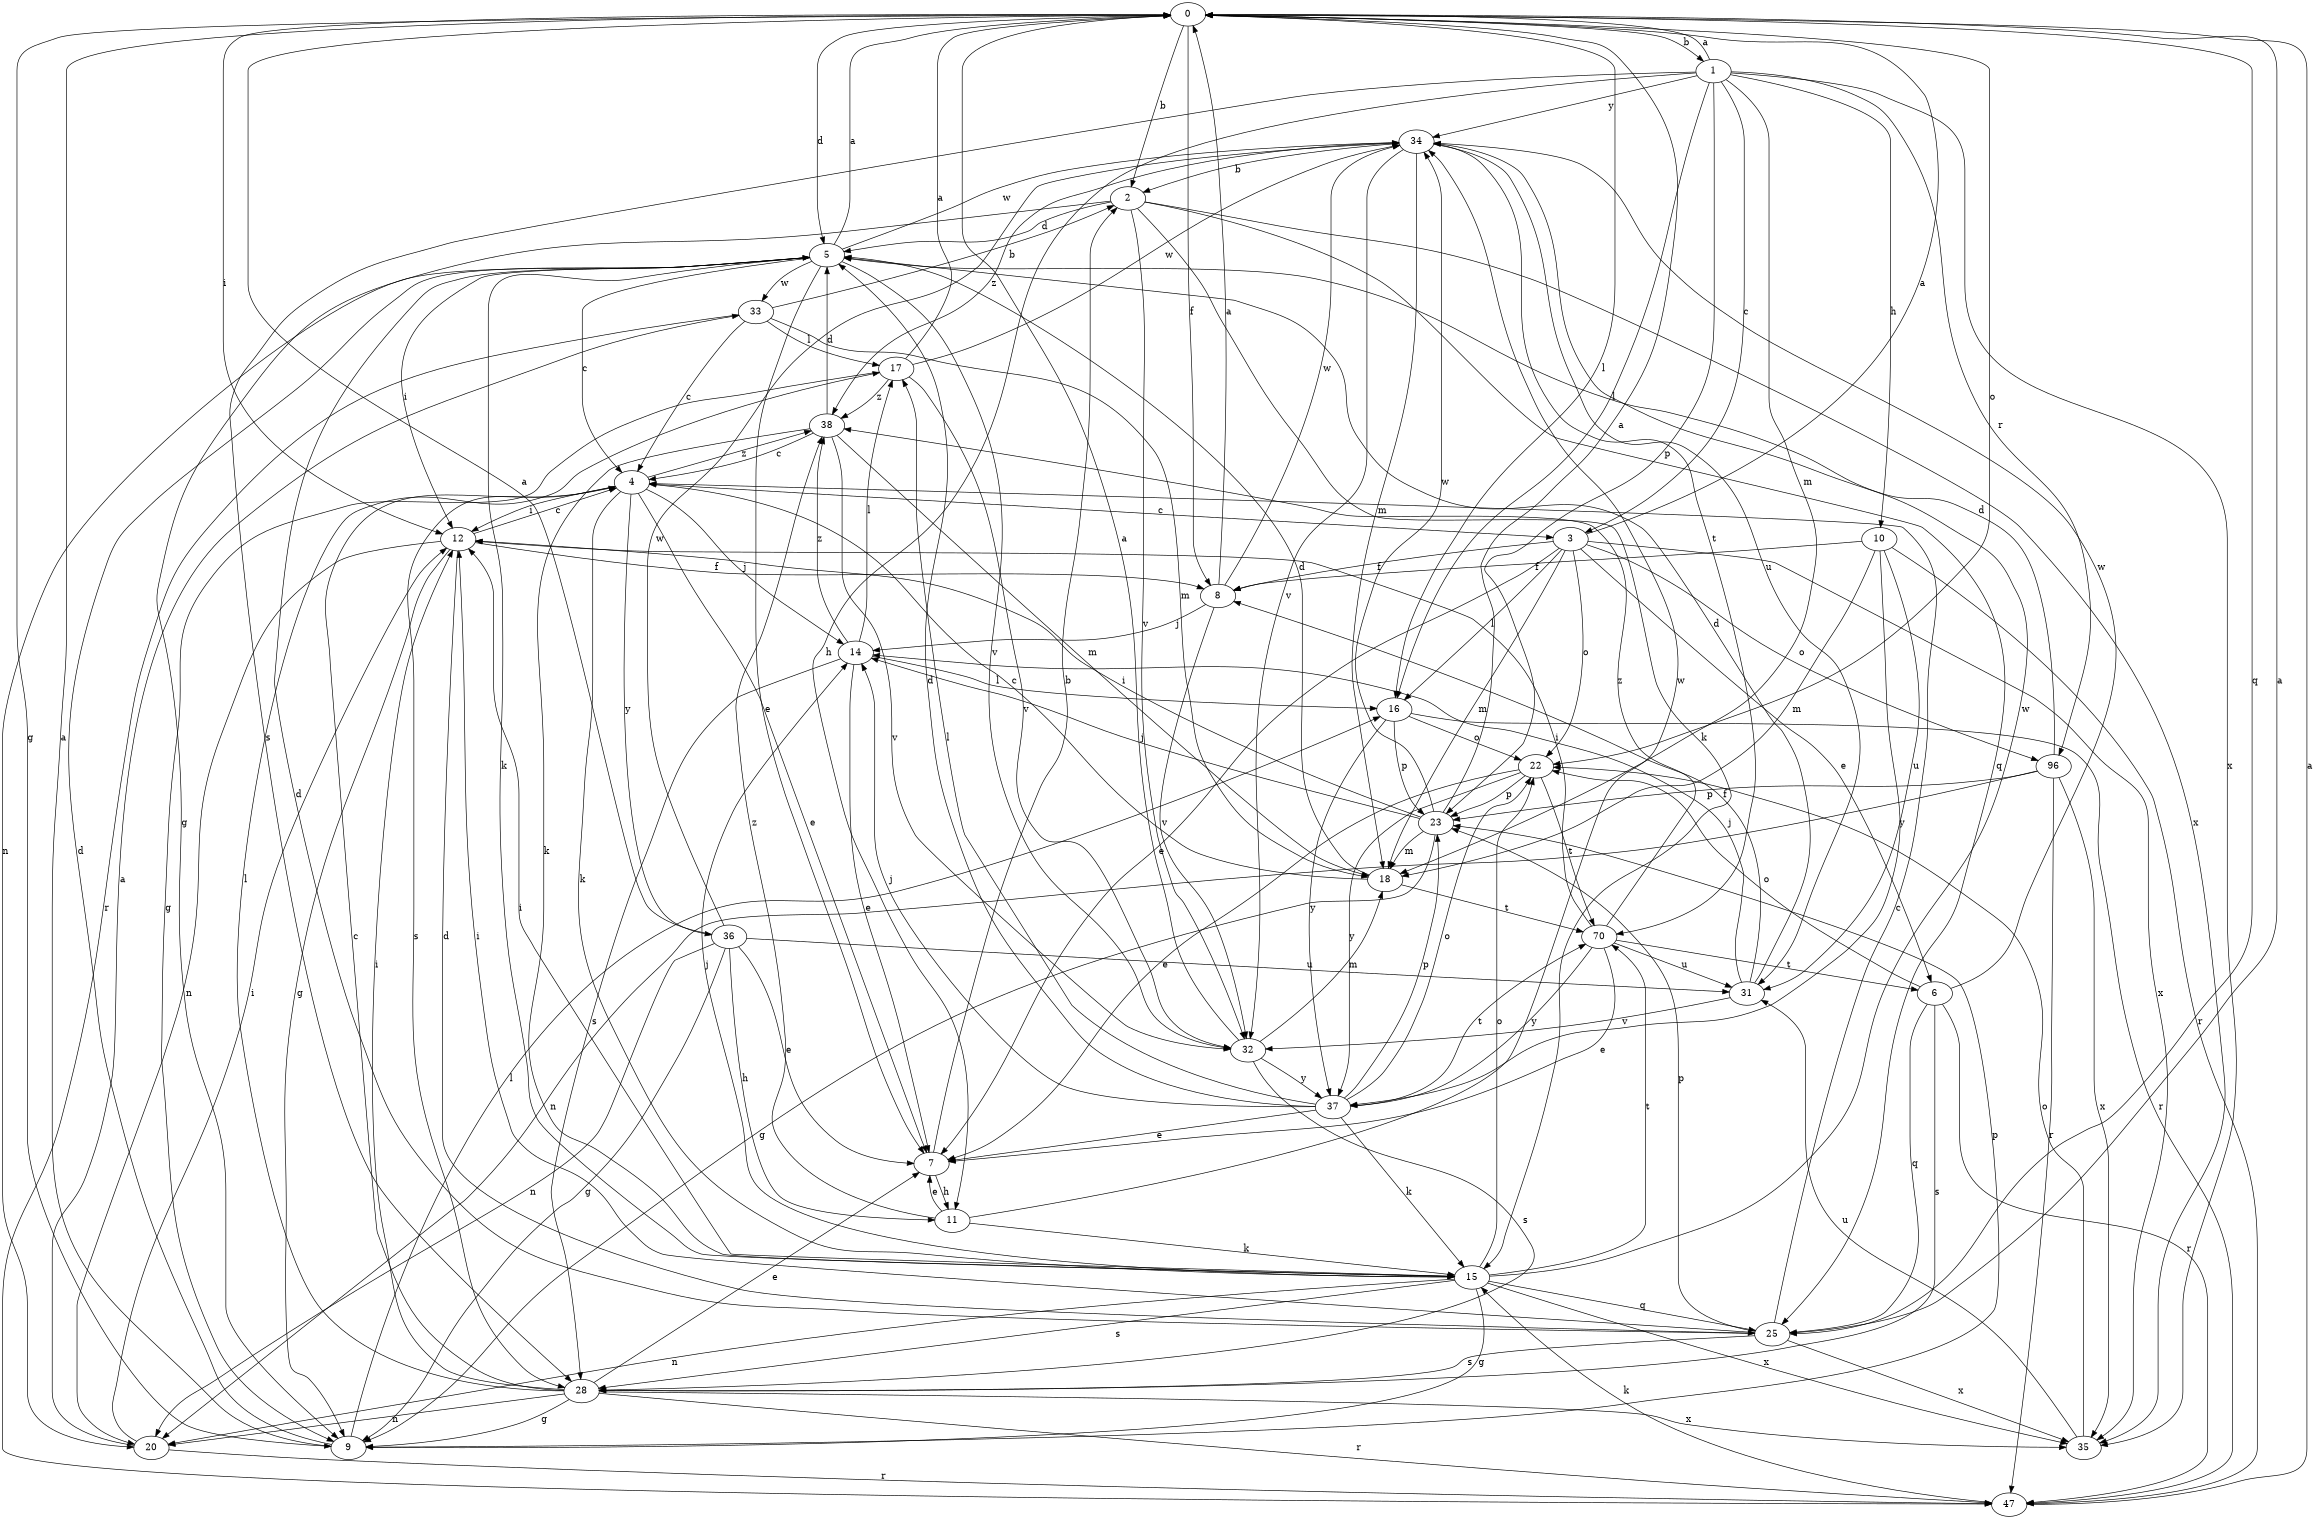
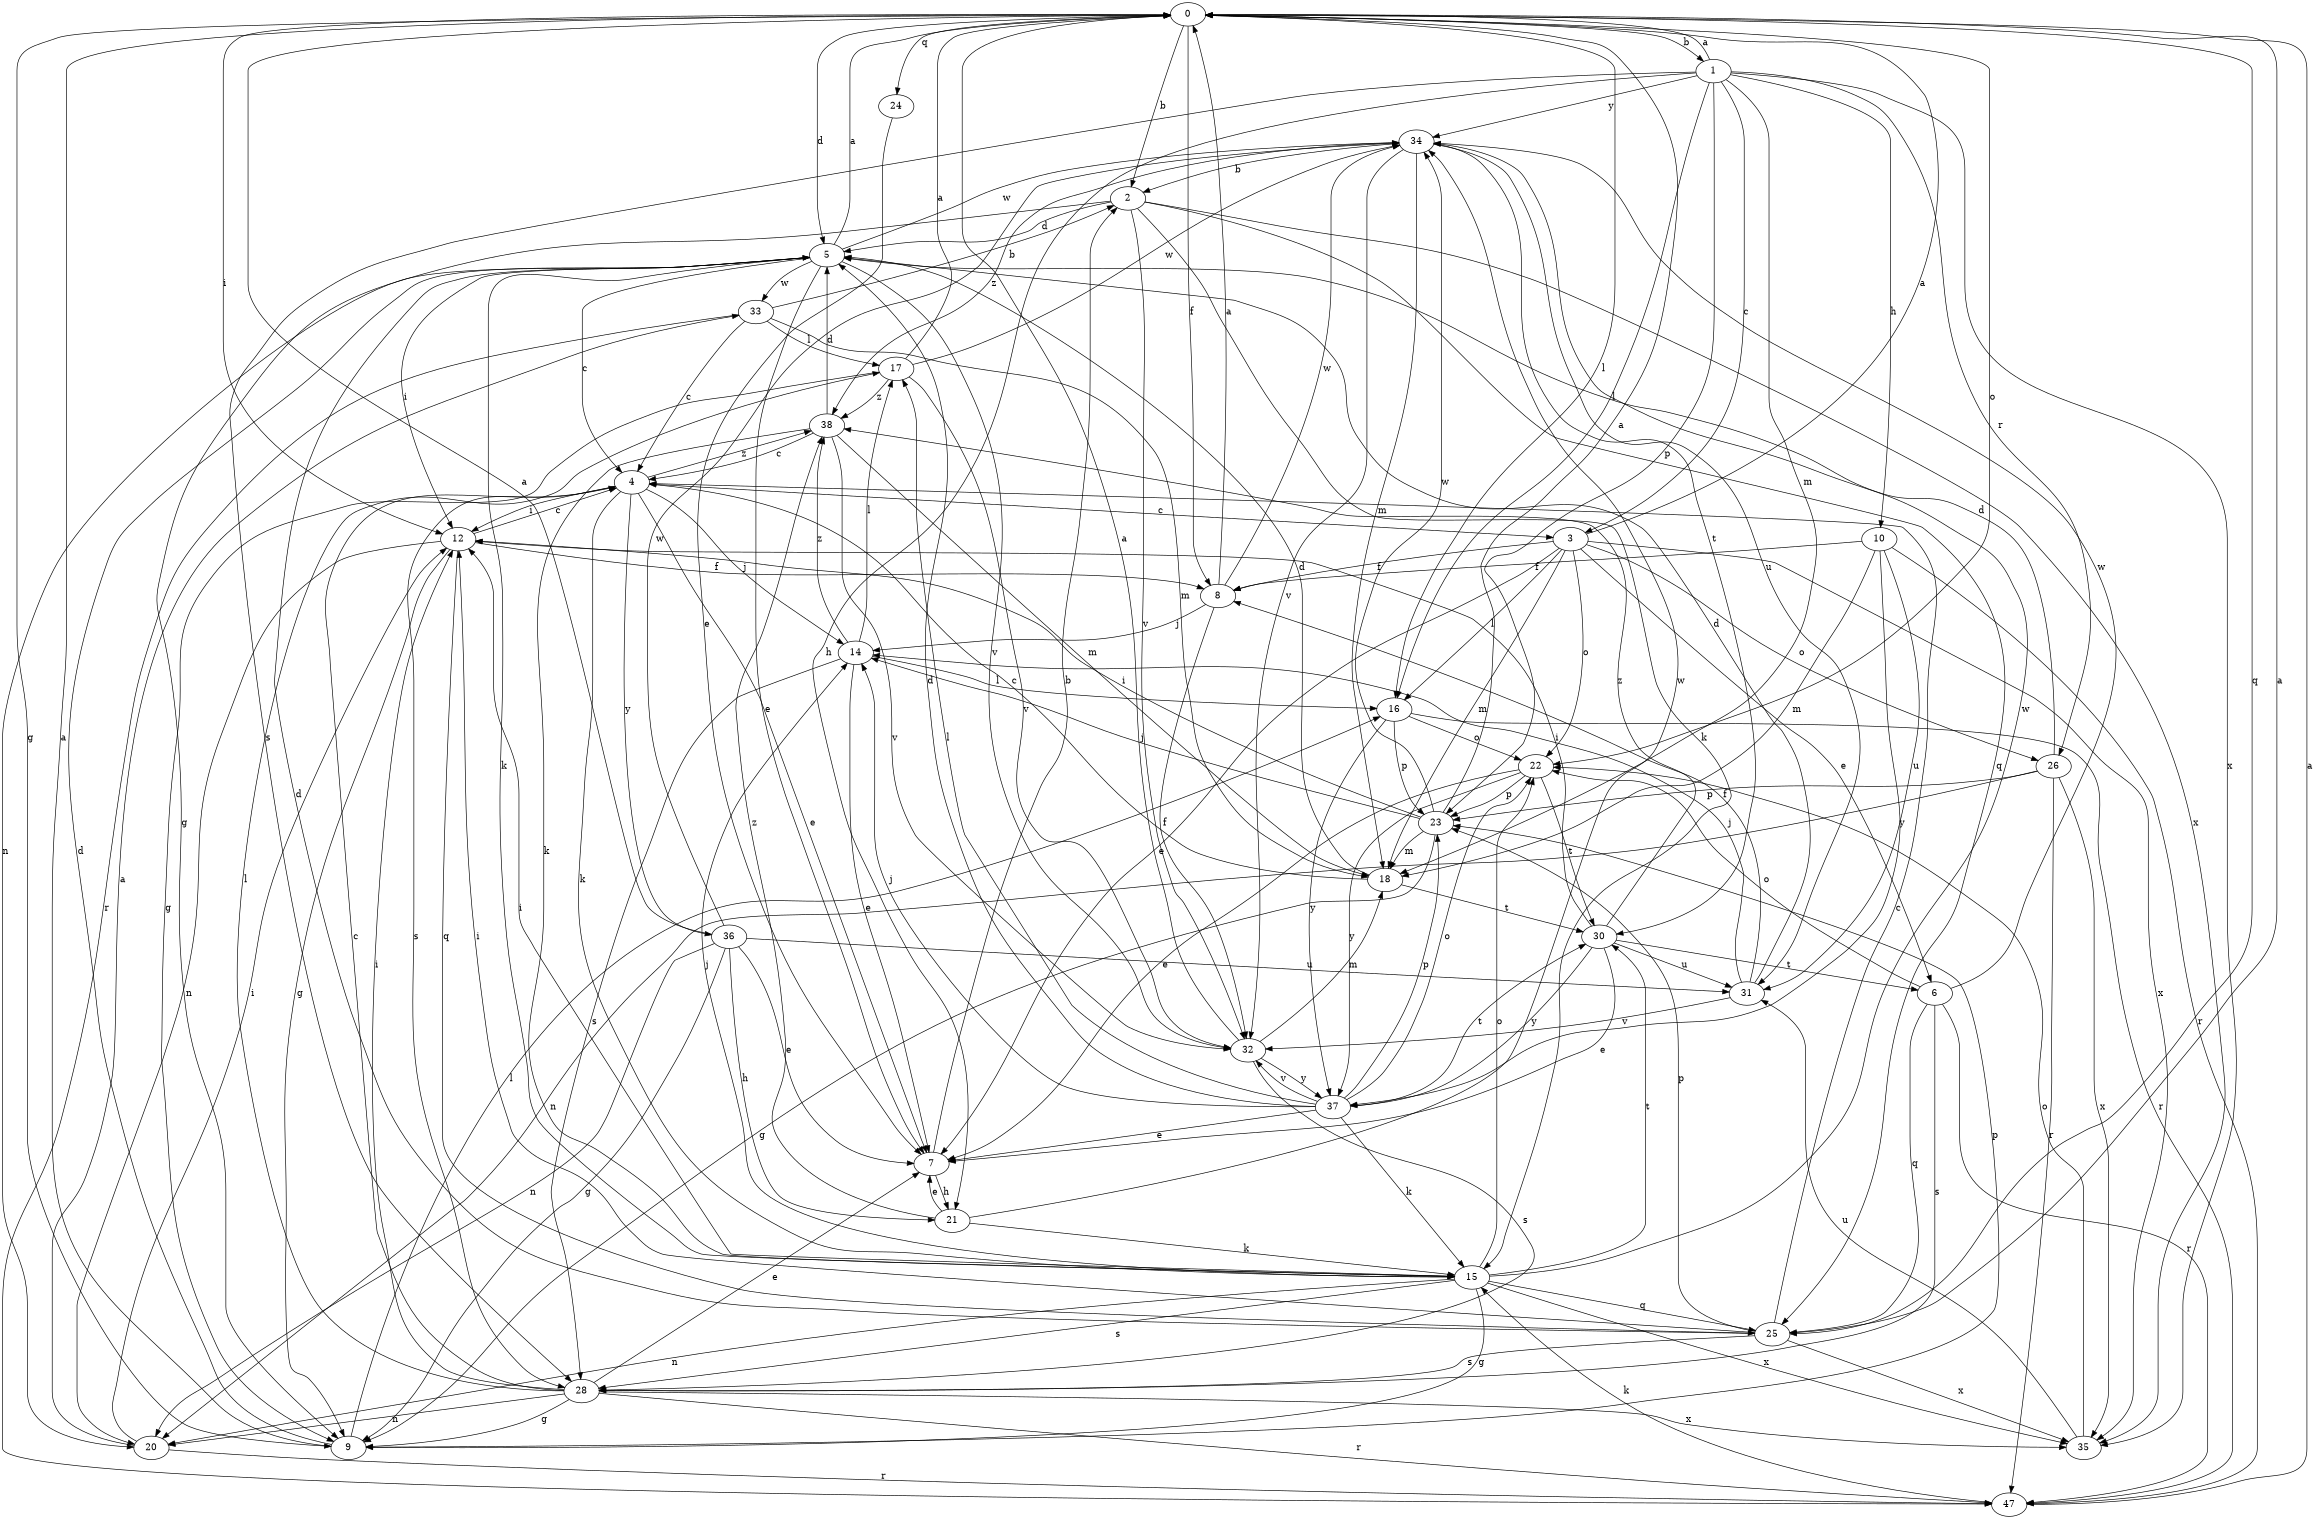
node "24": added
node "96": label "96" -> "26"
edge "8" -> "32": label "v" -> "f"
edge "12" -> "25": label "d" -> "q"
node "70": label "70" -> "30"
edge "37" -> "32": added, label "v"
node "11": label "11" -> "21"
